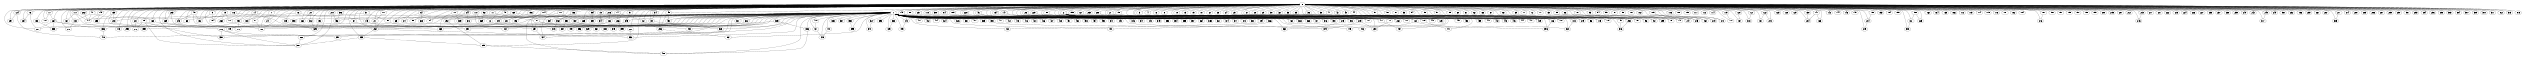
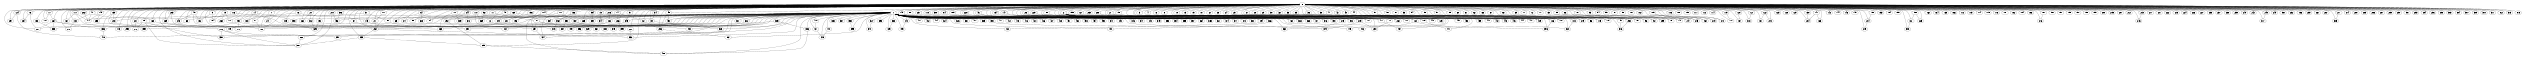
node "186": added
